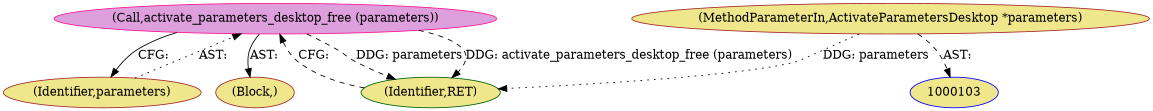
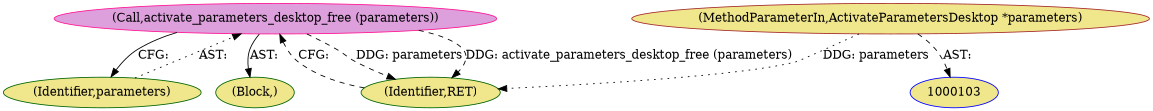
node "(Identifier,parameters)": color brown -> darkgreen
node "(Block,)": color brown -> darkgreen
